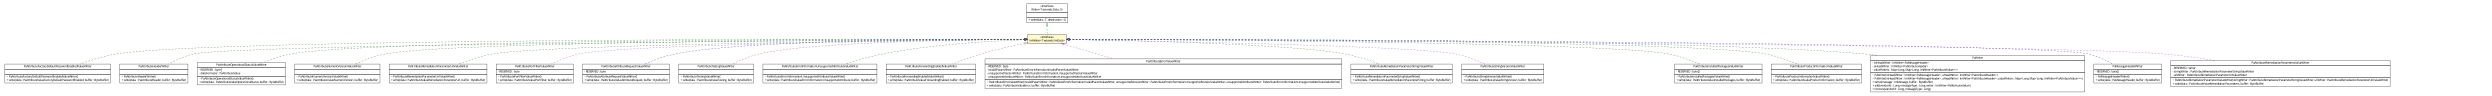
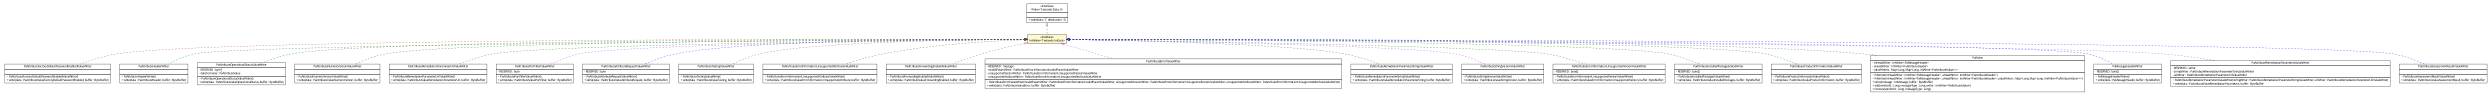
edge "PaAttributeFactoryDefaultPasswordEnabledValueWriter" -> "ImWriter<T extends ImData>": color darkgreen -> brown
node "PaAttributeErrorValueWriter": text "- RESERVED : byte" -> "- RESERVED : message"
node "PaAttributeErrorInformationUnsupportedVersionValueWriter": added
node "PaAttributeAssessmentResultValueWriter": added
